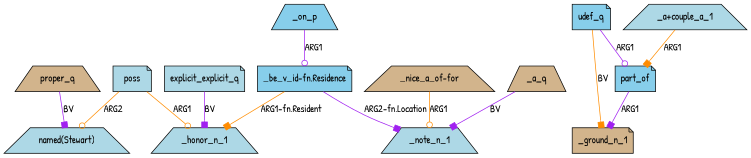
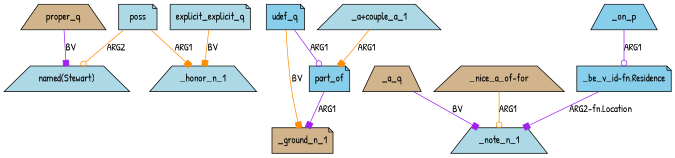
edge "explicit_explicit_q" -> "_honor_n_1": color purple -> darkorange
edge "poss" -> "_honor_n_1": arrowhead odot -> box
edge "_be_v_id-fn.Residence" -> "_honor_n_1": removed, label "ARG1-fn.Resident"
